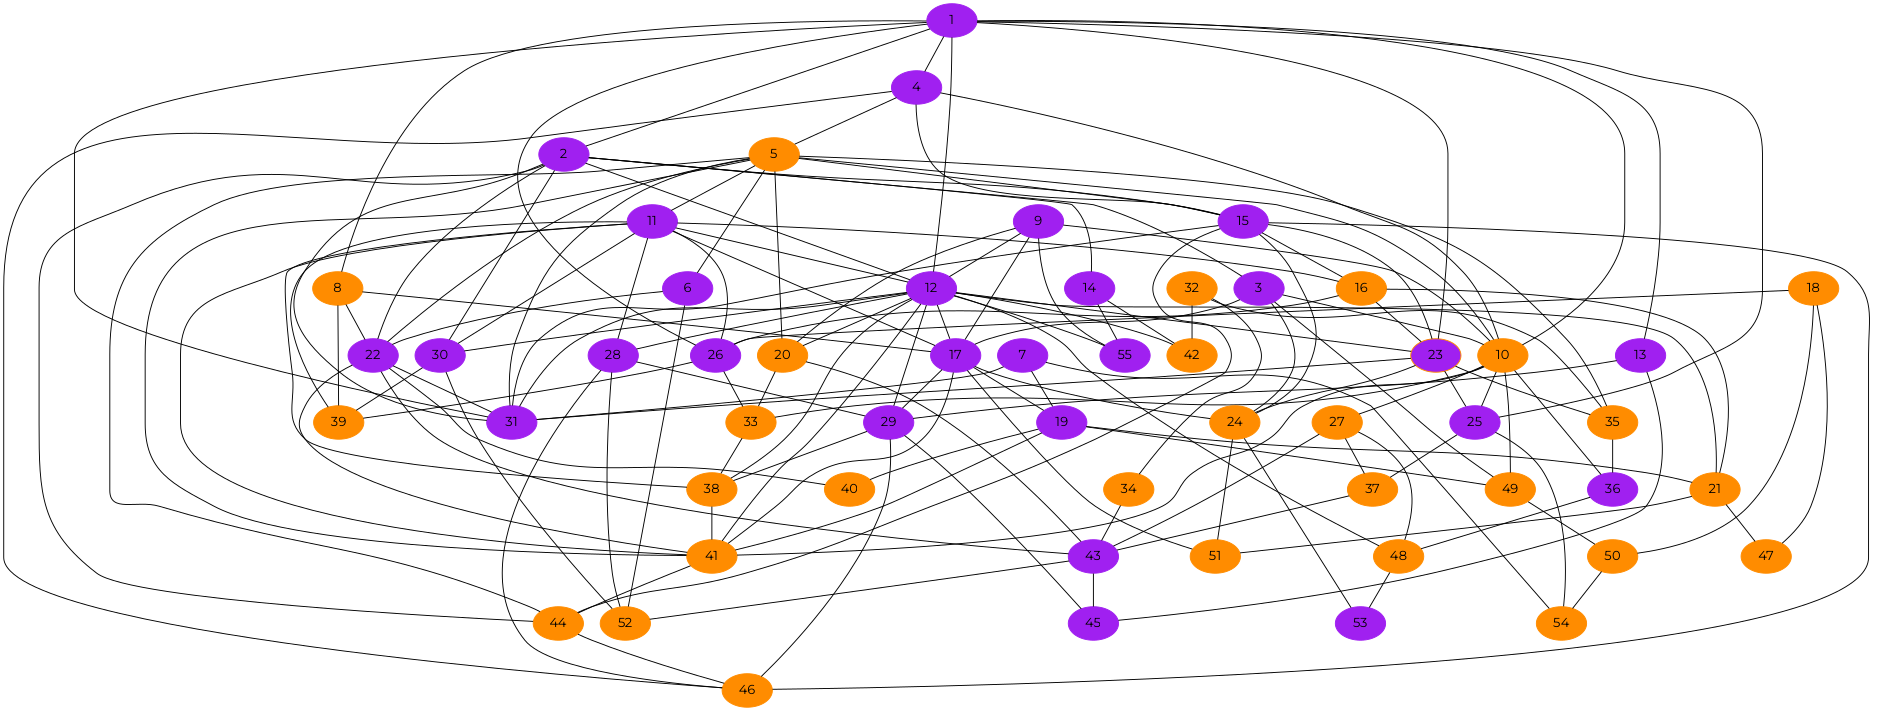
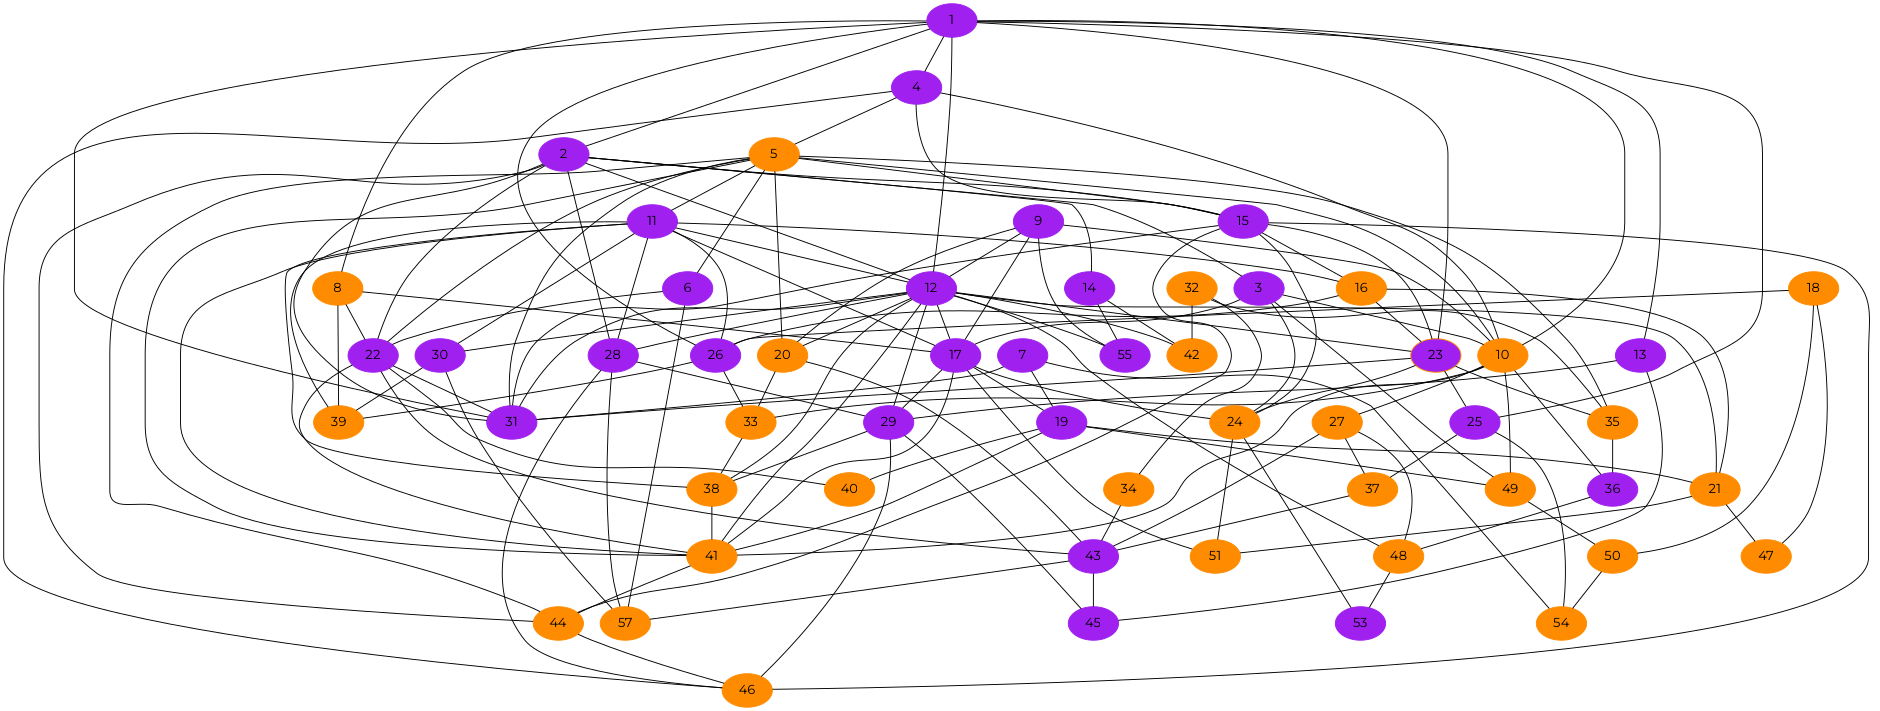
edge "2" -- "30": now "2" -- "28"
edge "10" -- "25": removed
node "52": label "52" -> "57"
